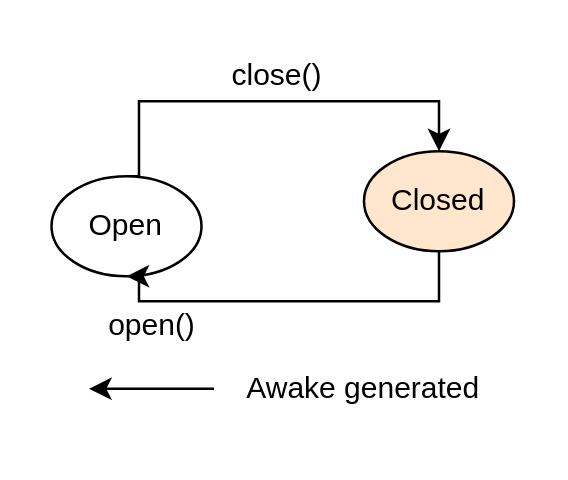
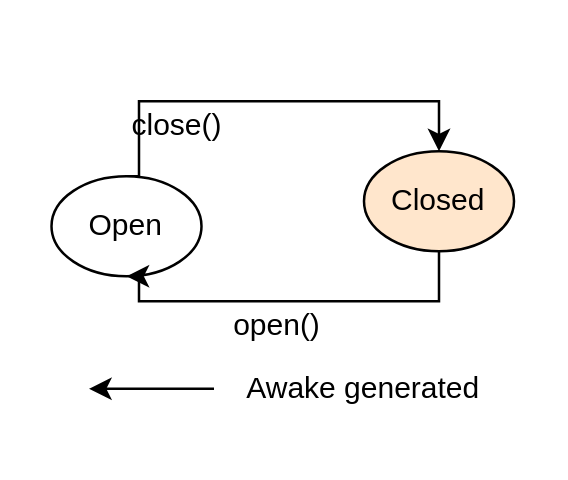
node "close()": moved (276, 76) -> (176, 126)
node "open()": moved (151, 326) -> (276, 326)
